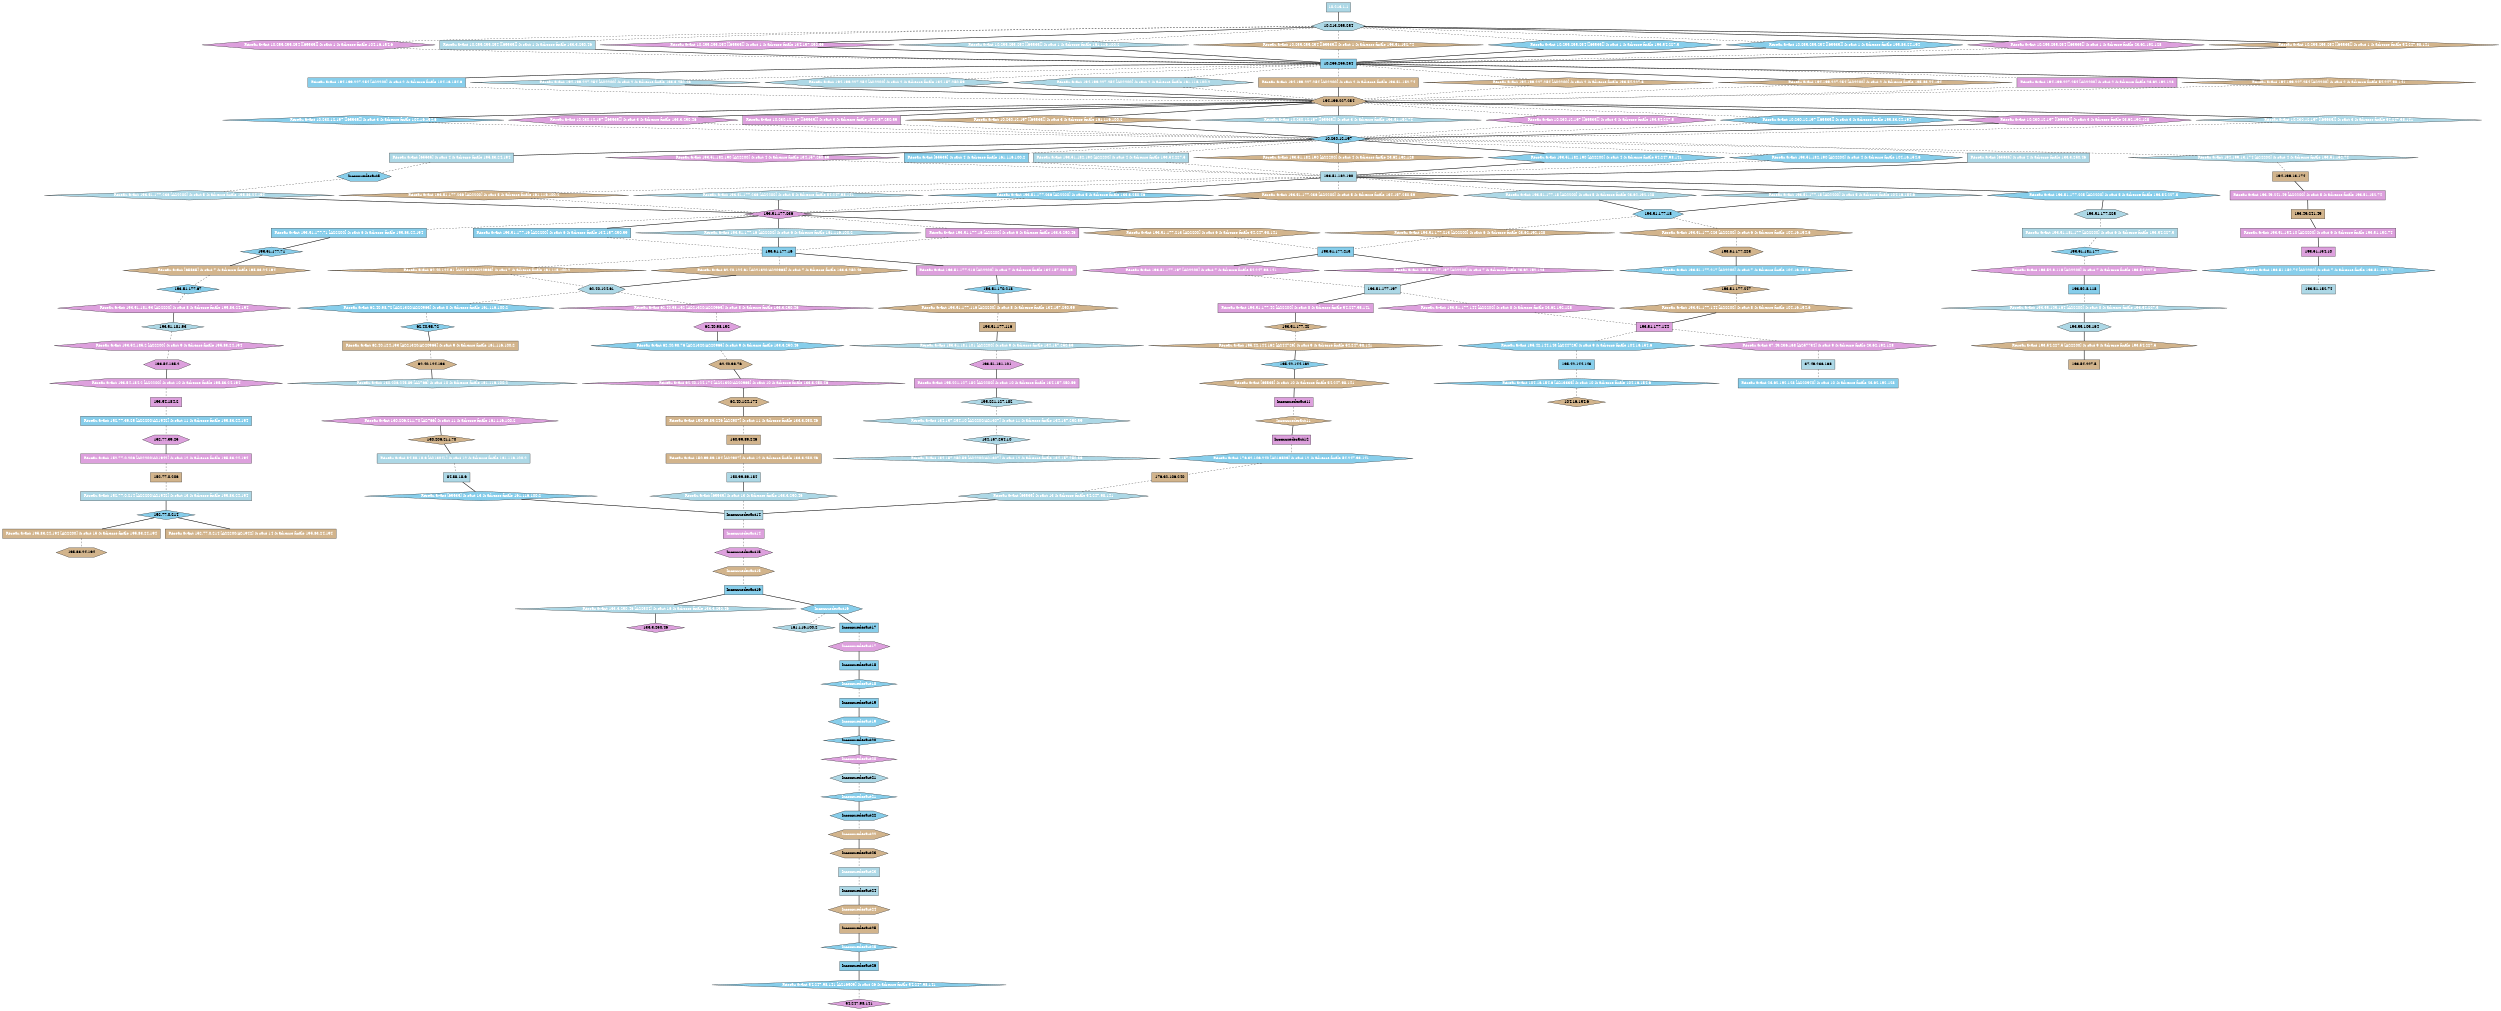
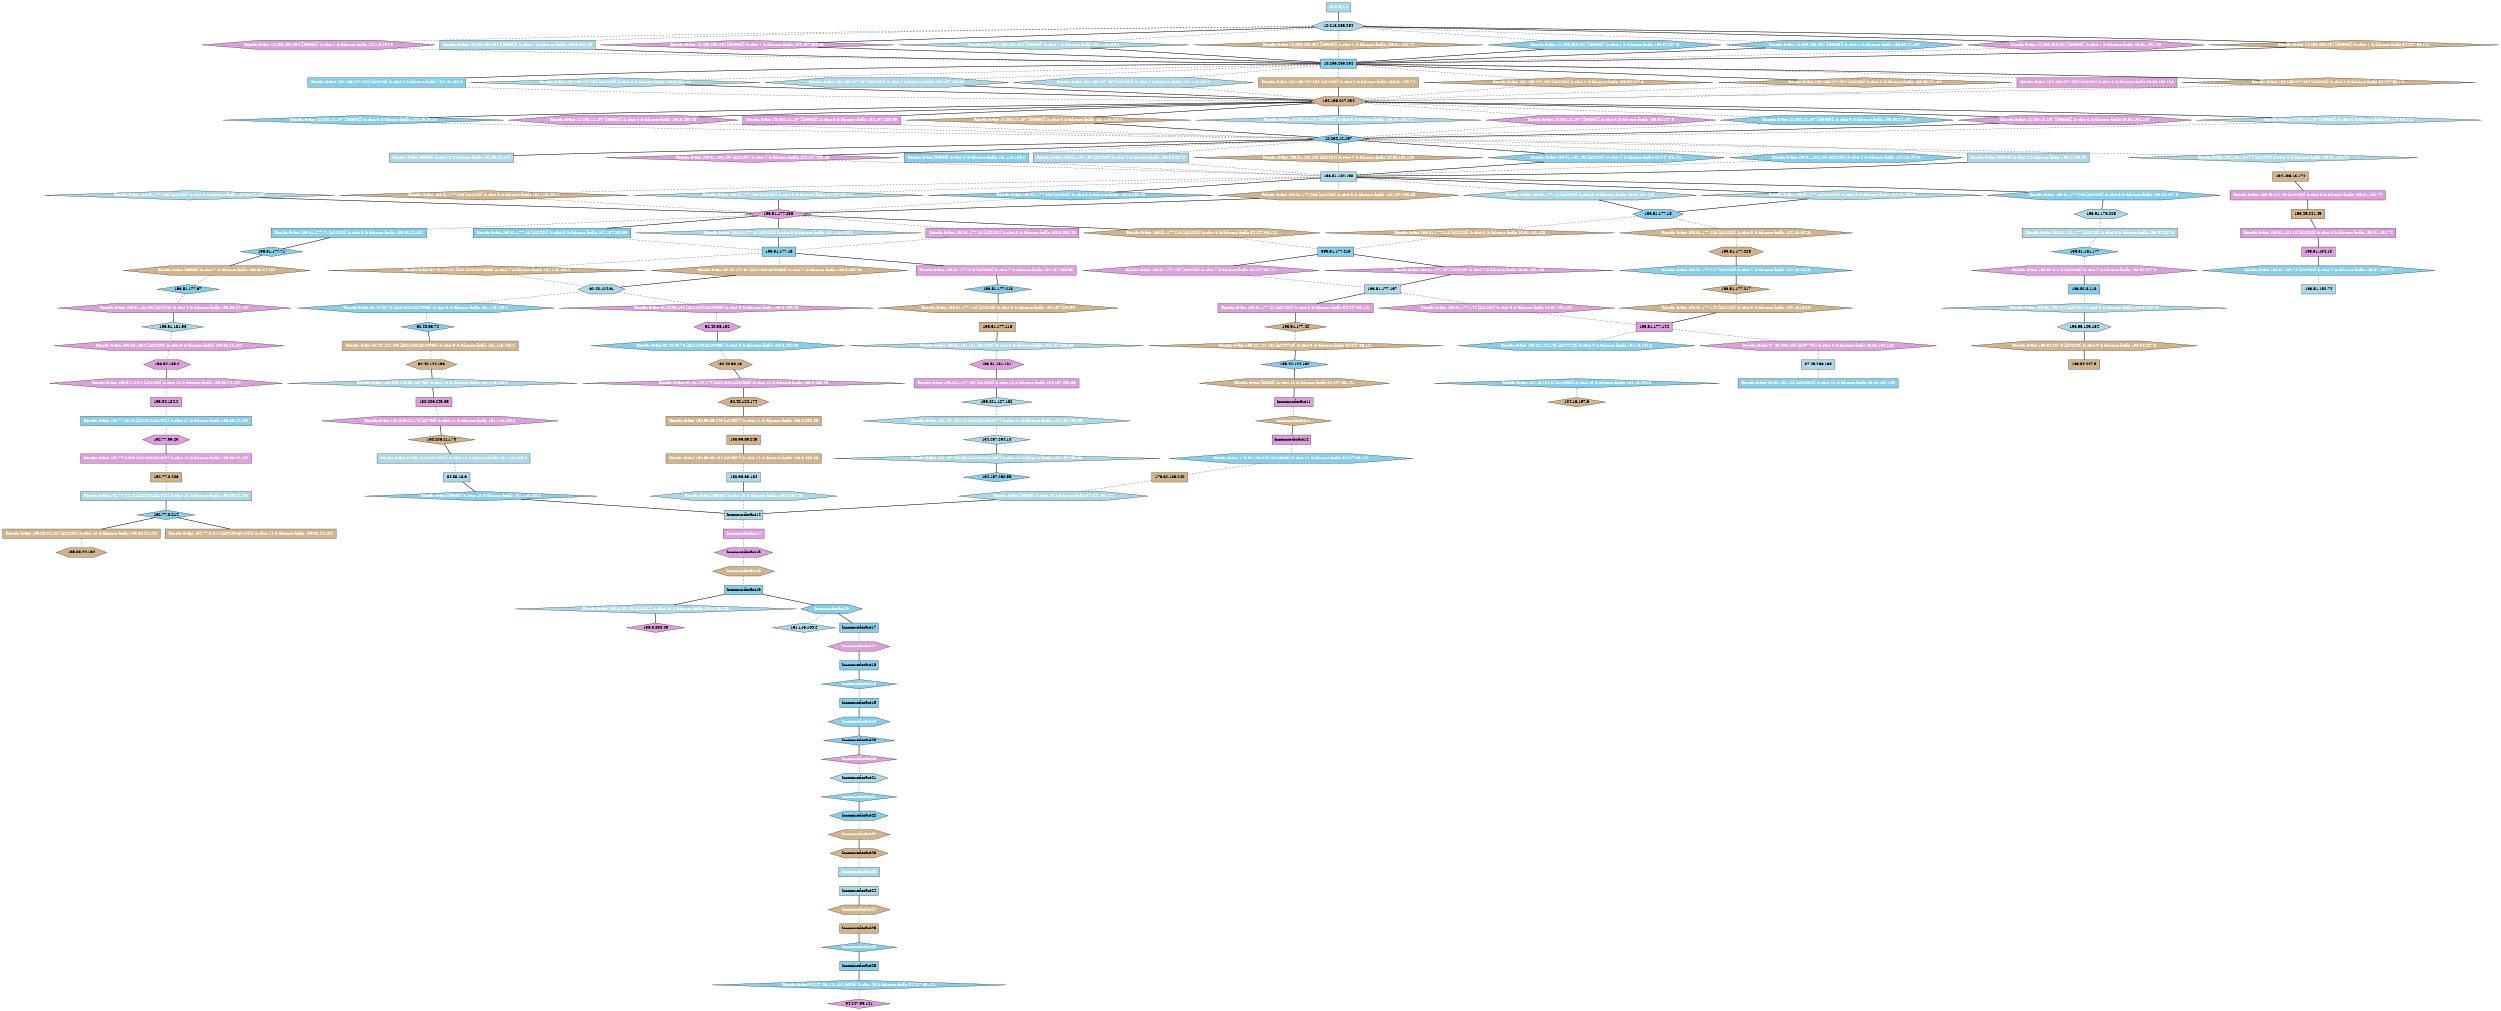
node "Inconnuedesaut5": removed
node "193.51.177.225": label "193.51.177.225" -> "193.51.178.225"
node "193.51.177.213": label "193.51.177.213" -> "393.51.177.213"
node "193.51.170.218": label "193.51.170.218" -> "193.51.177.218"
node "193.51.177.247": label "193.51.177.247" -> "193.51.177.217"
node "62.40.98.76": label "62.40.98.76" -> "62.40.98.16"
node "195.42.144.143": removed
node "130.206.245.89": added
node "104.16.154.6": label "104.16.154.6" -> "104.16.157.6"
node "134.157.254.10": label "134.157.254.10" -> "134.257.254.10"
node "134.157.250.59": added
